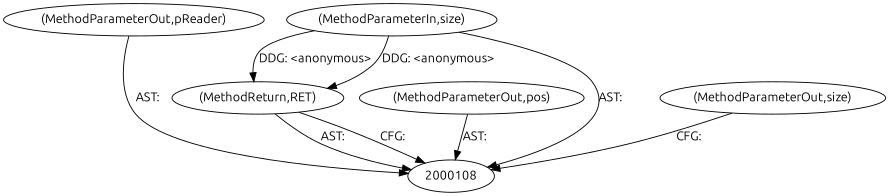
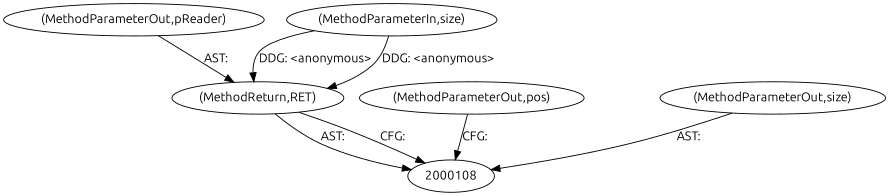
edge "(MethodParameterIn,size)" -> "2000108": removed, label "AST:"
edge "(MethodParameterOut,pos)" -> "2000108": label "AST: " -> "CFG: "
edge "(MethodParameterOut,size)" -> "2000108": label "CFG: " -> "AST: "
edge "(MethodParameterOut,pReader)" -> "2000108": now "(MethodParameterOut,pReader)" -> "(MethodReturn,RET)"
